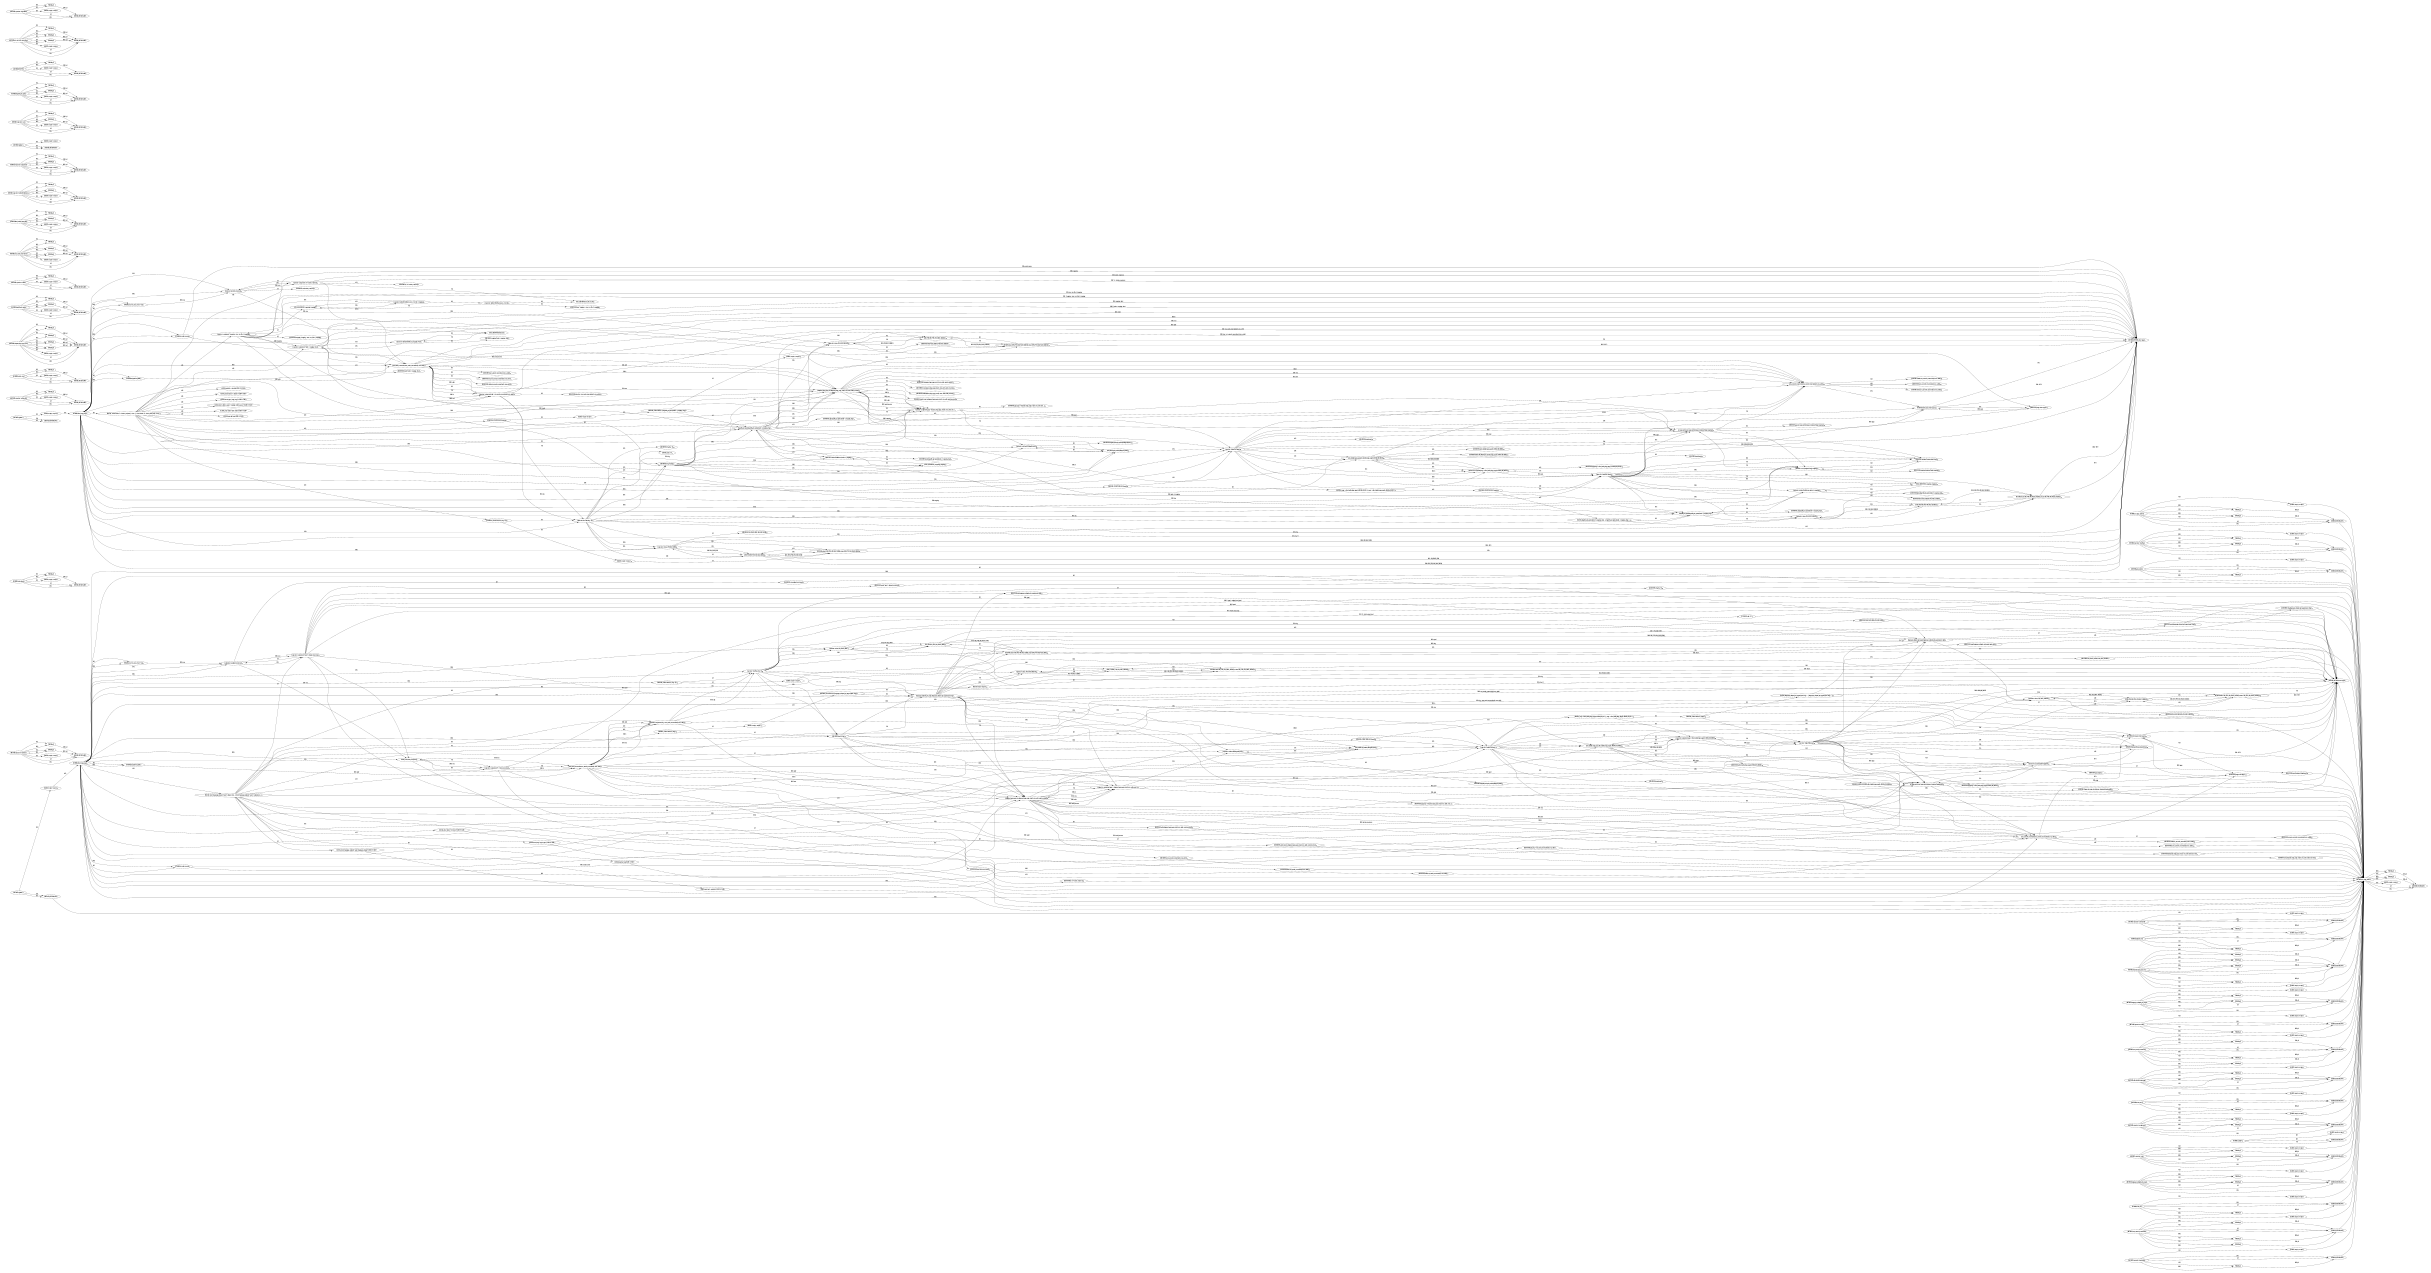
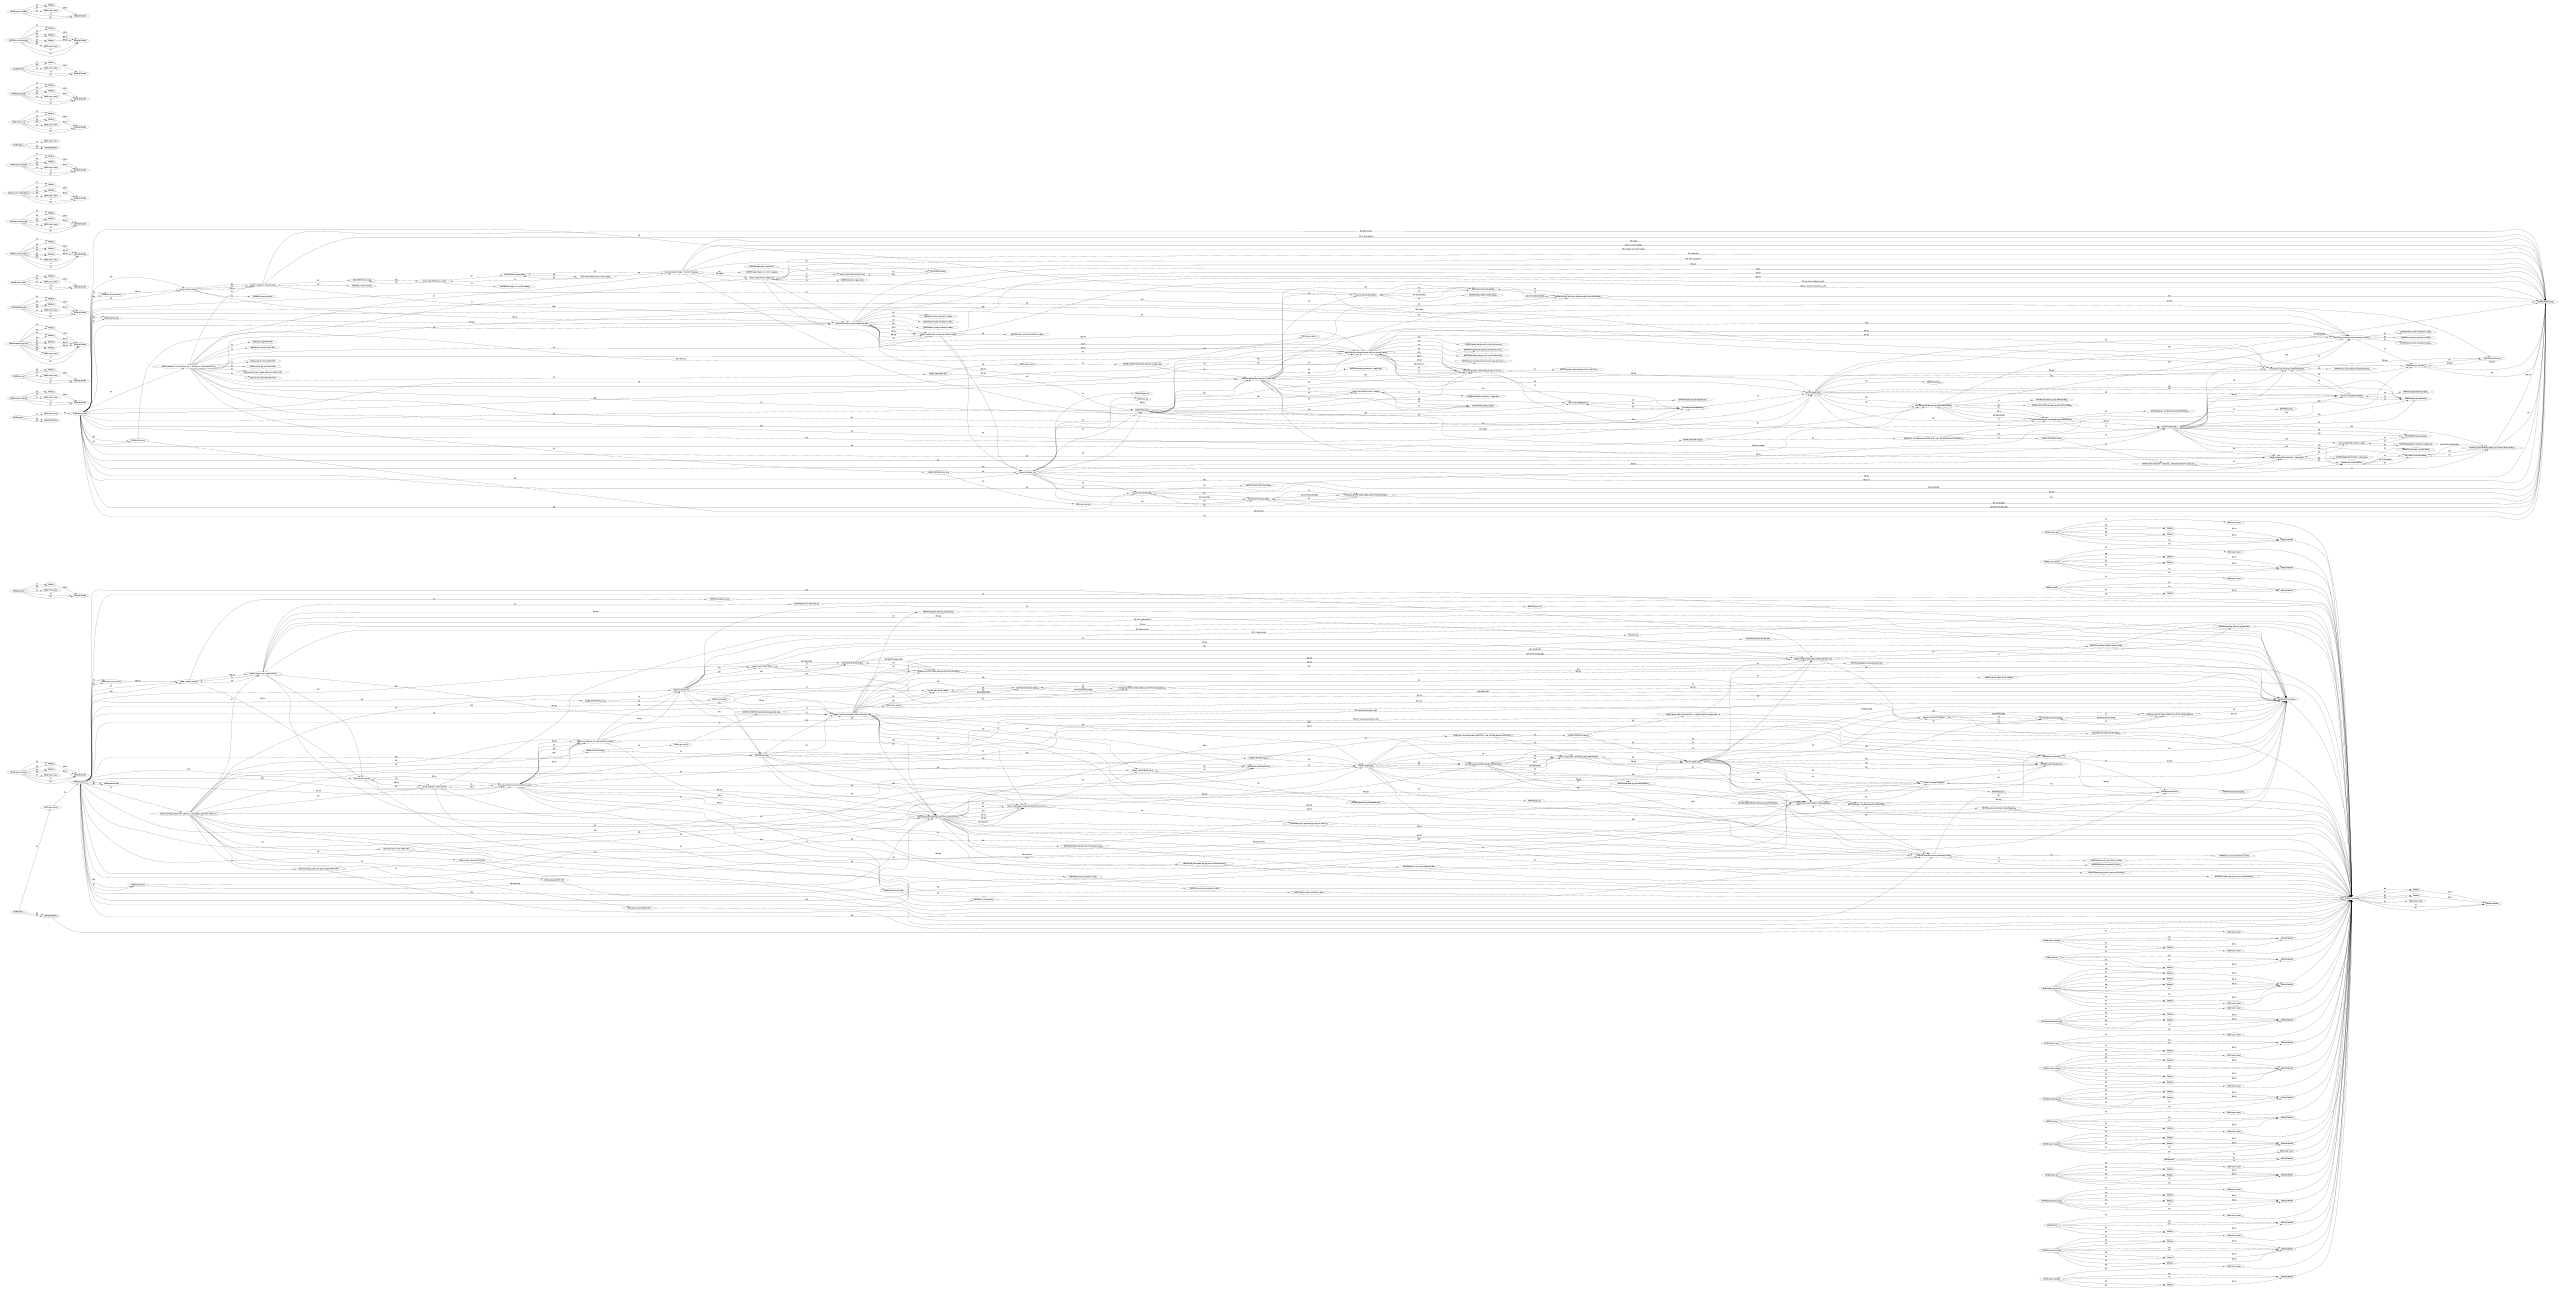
edge "(FIELD_IDENTIFIER,vm_file,vm_file)" -> "(<operator>.indirectFieldAccess,vma->vm_file)": added, label "CFG:"
edge "(<operator>.indirectFieldAccess,mapping->host)" -> "(IDENTIFIER,mapping,*inode = mapping->host)": reversed
